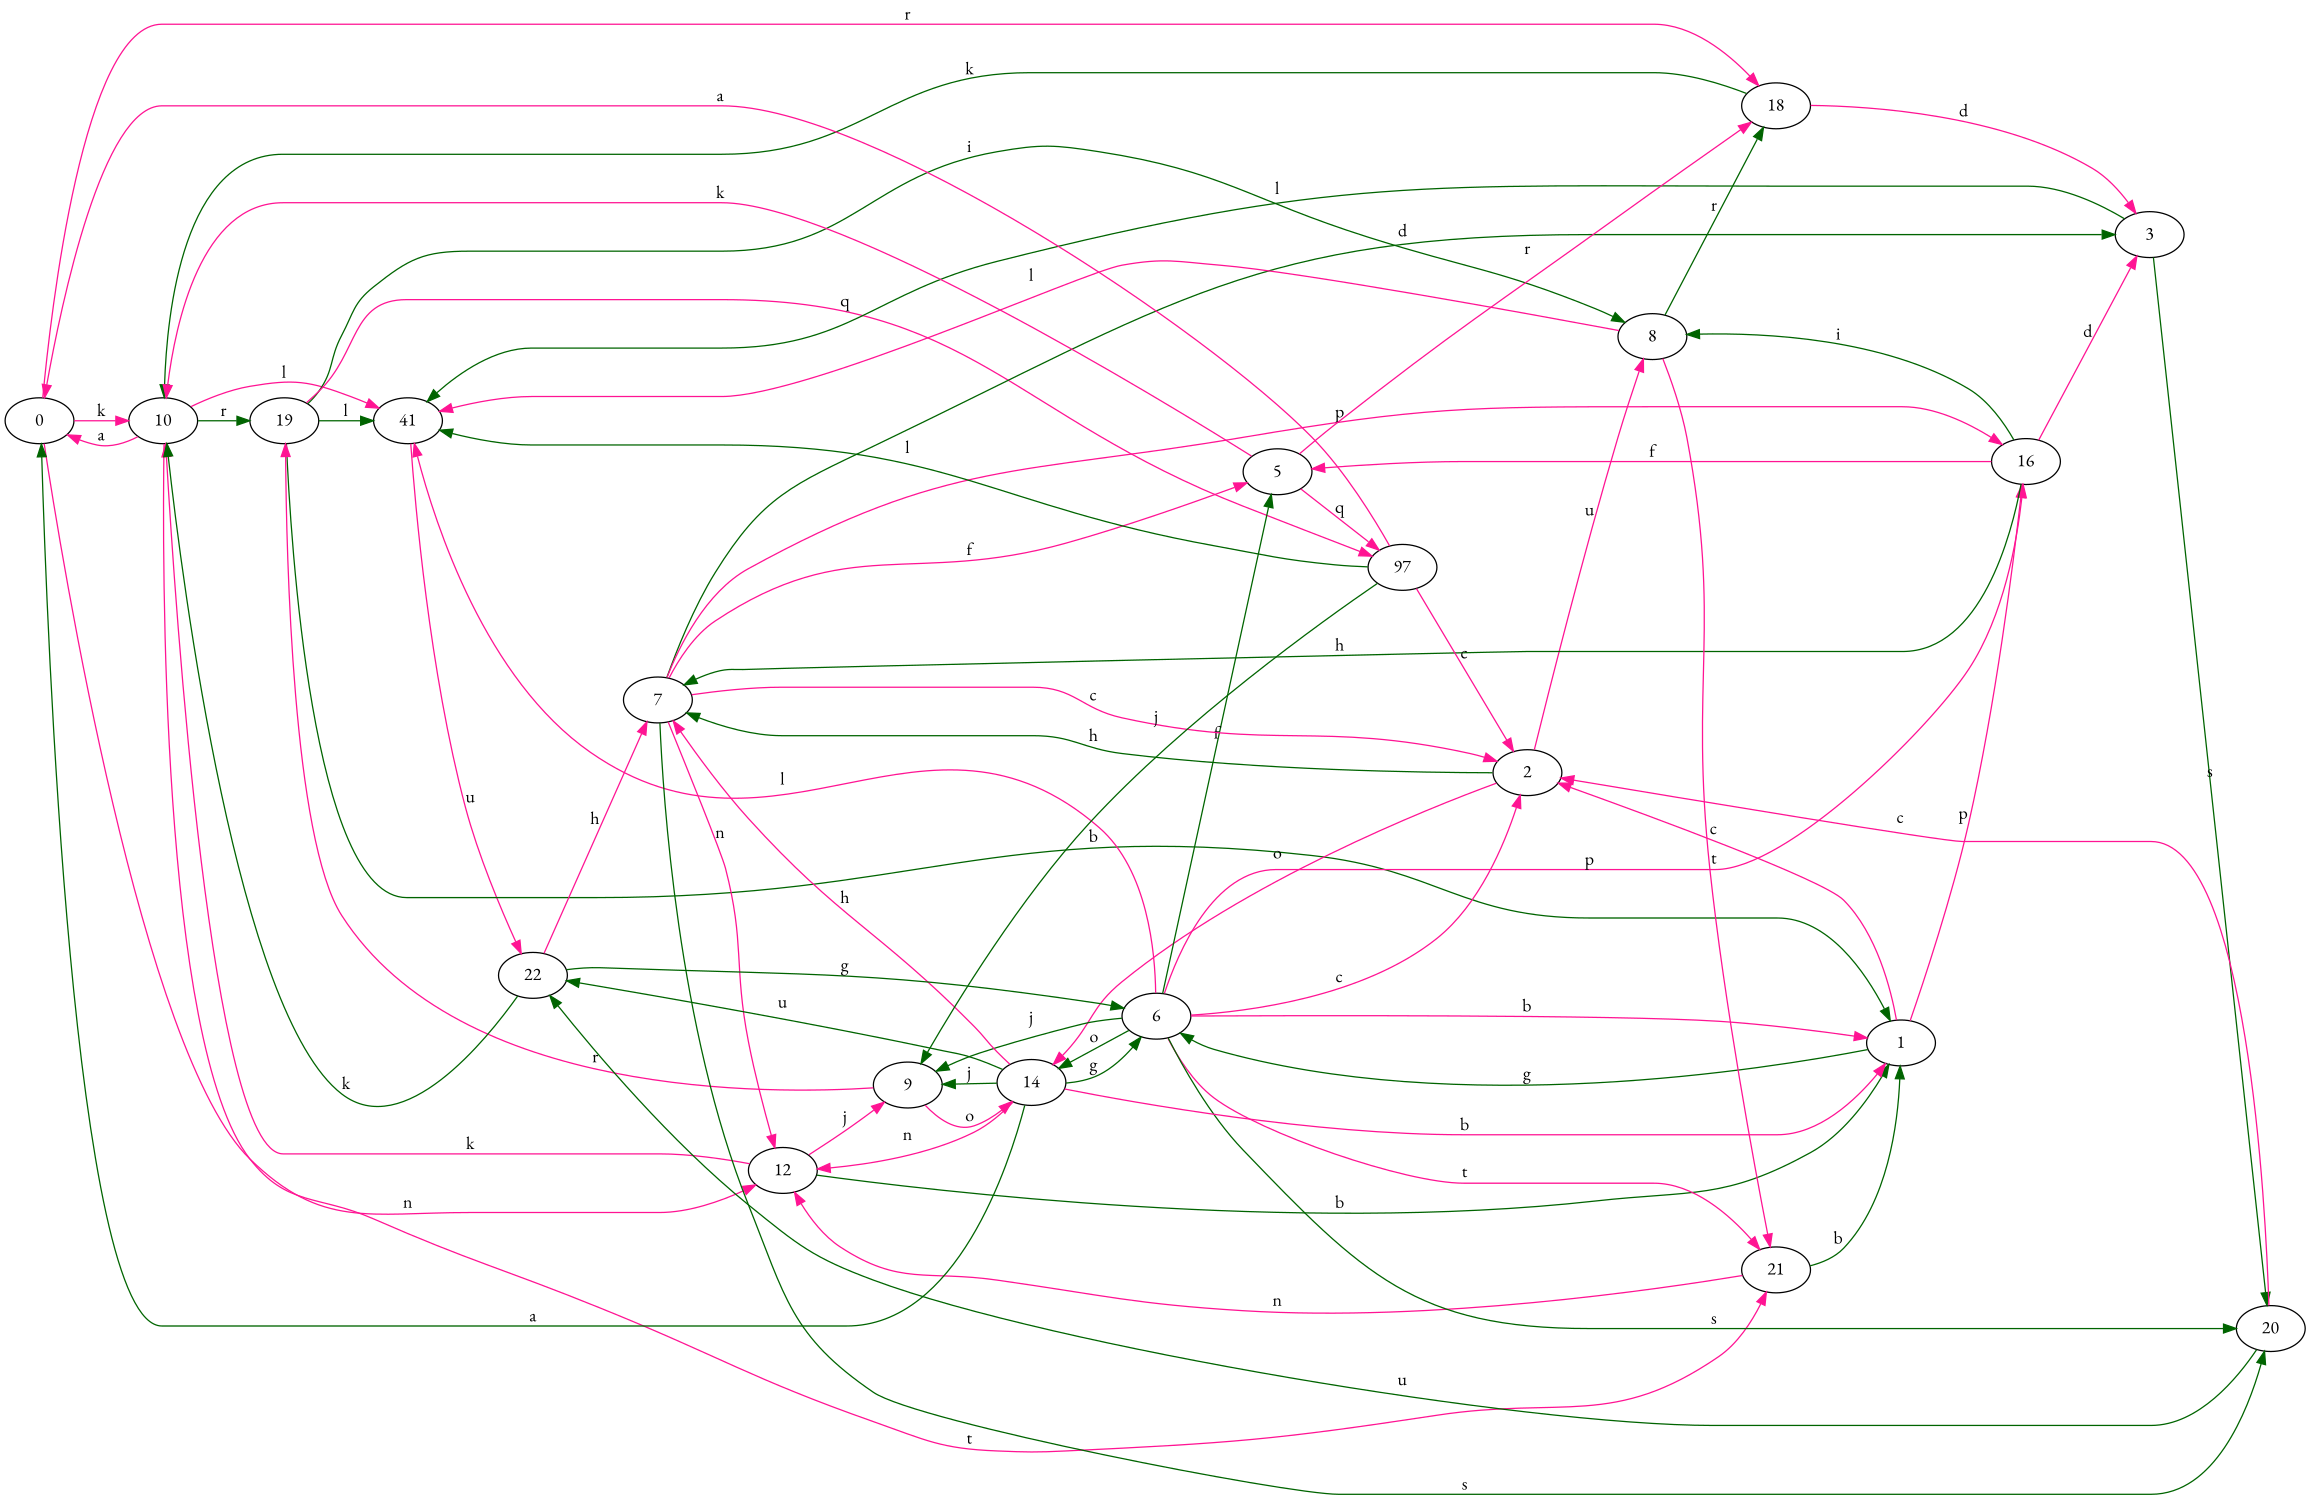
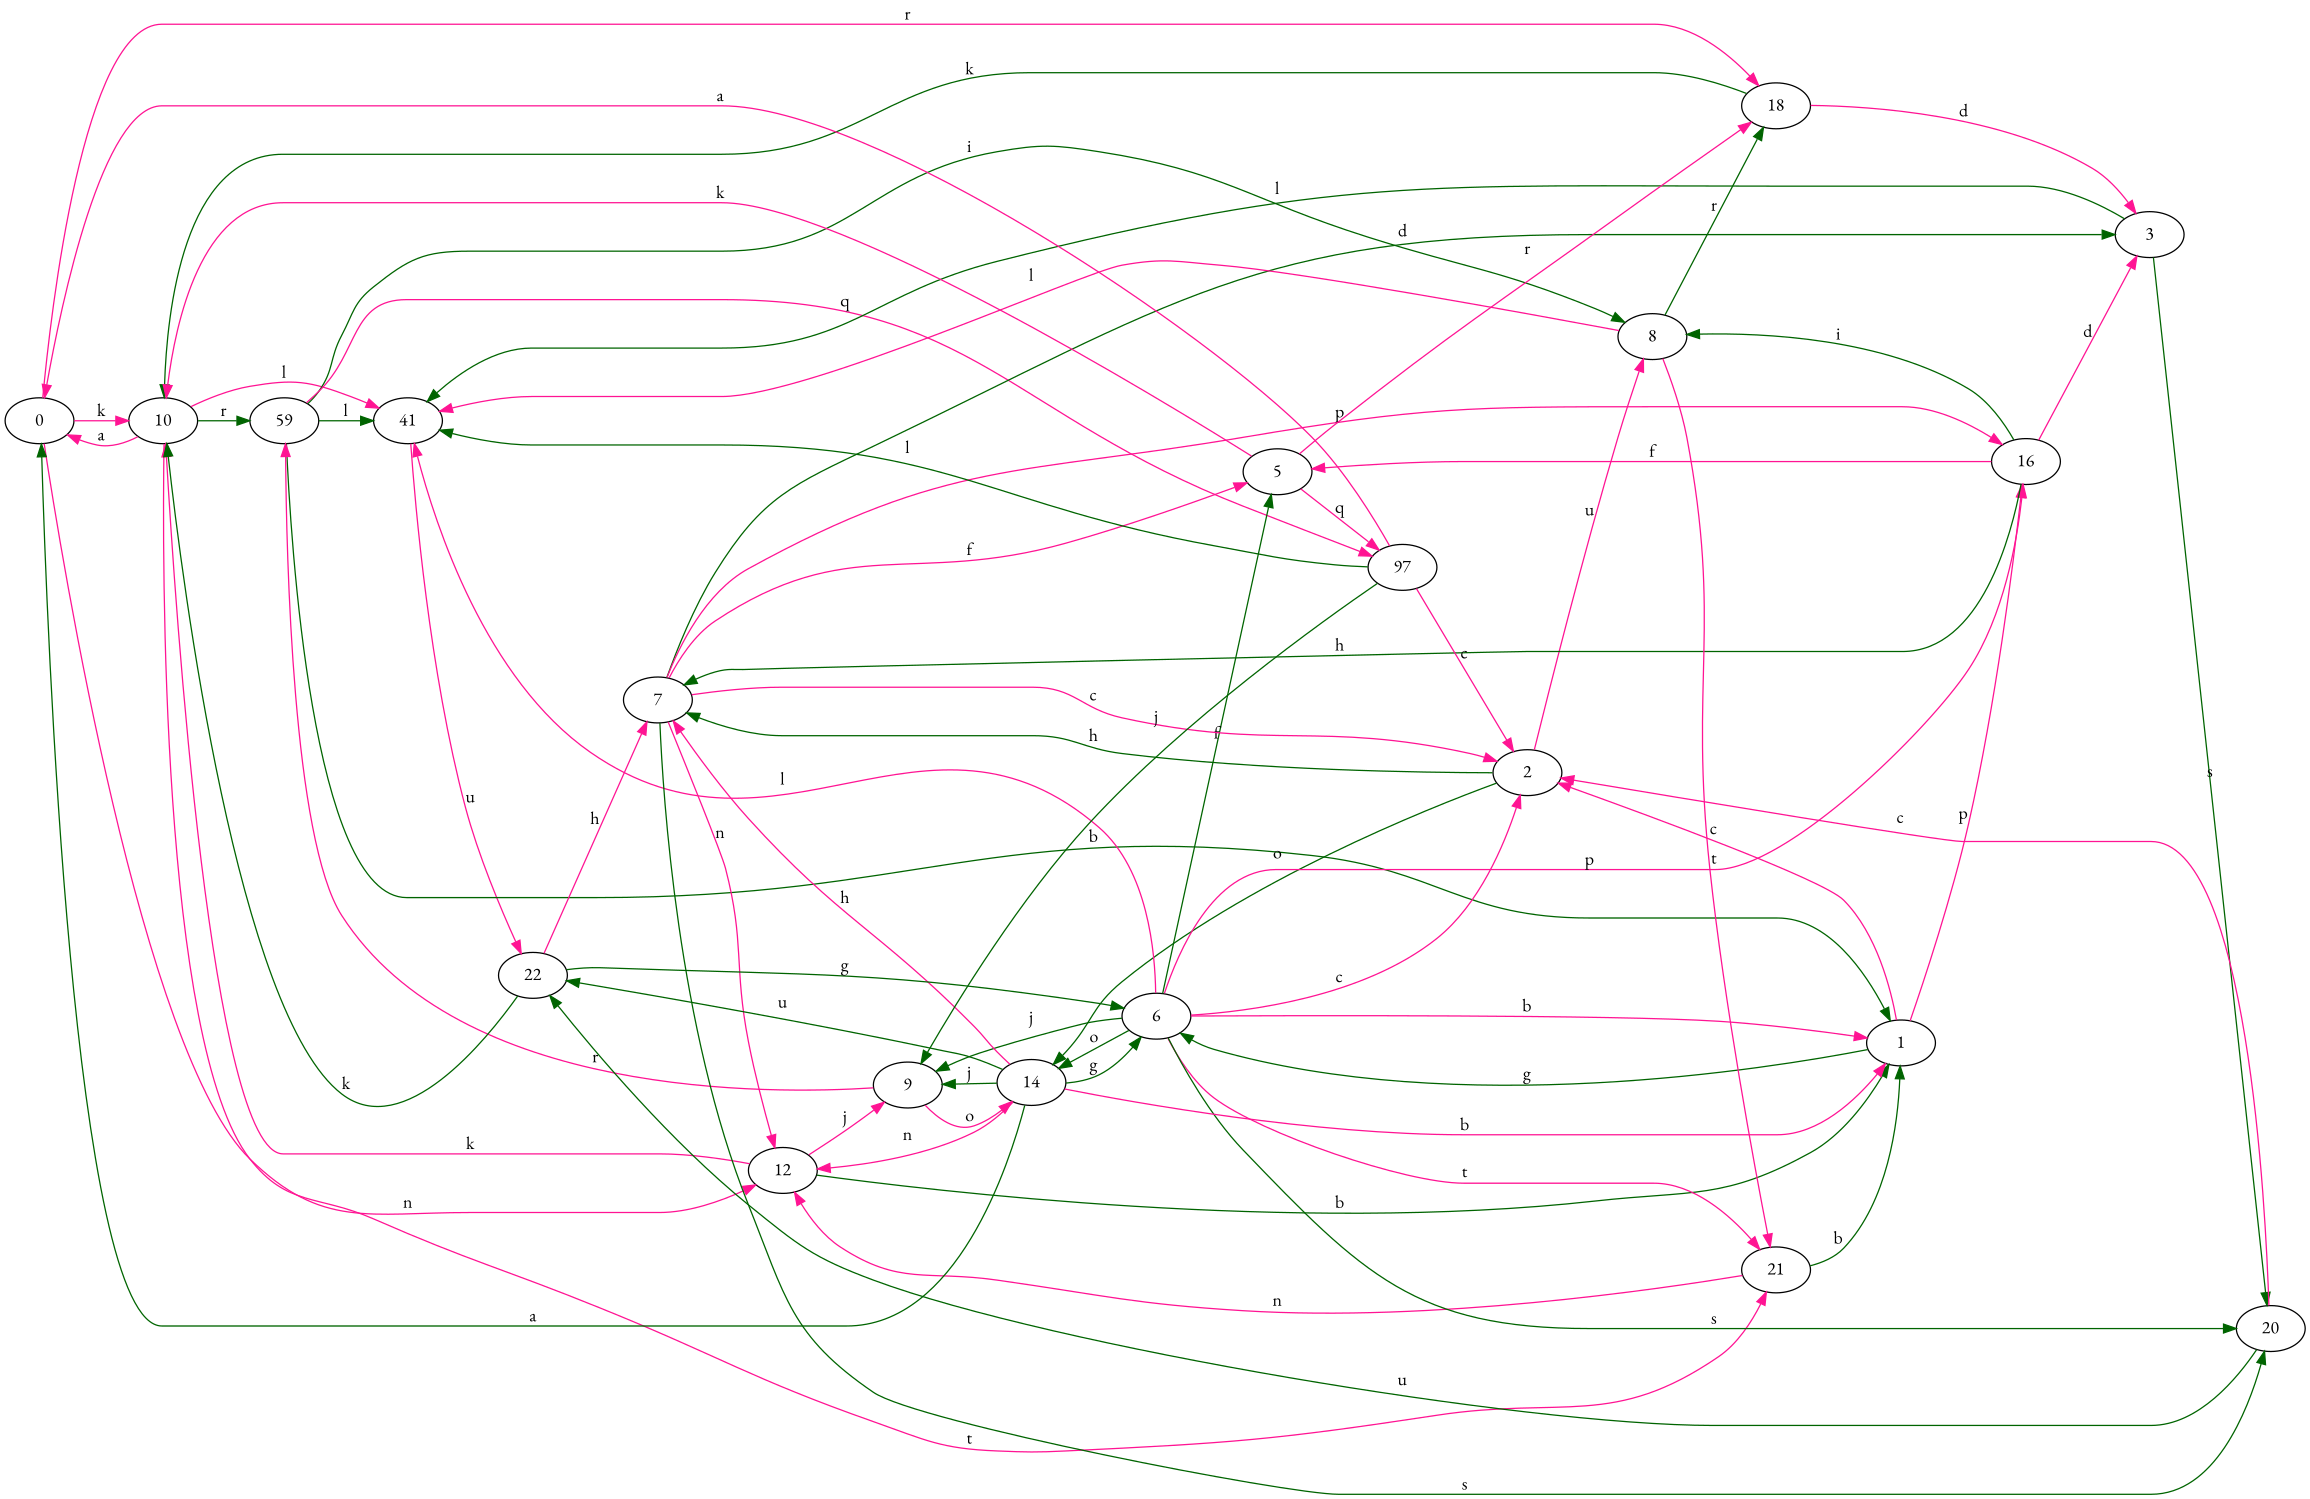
node "19": label "19" -> "59"
edge "2" -> "14": color deeppink -> darkgreen
